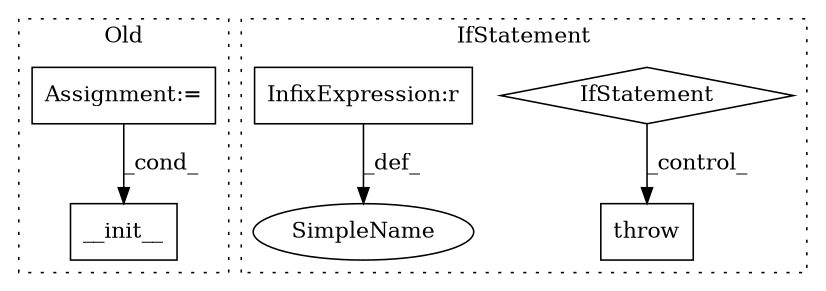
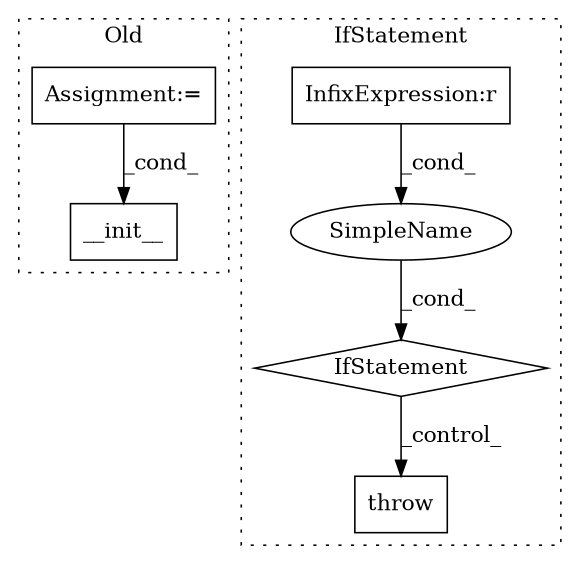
edge "InfixExpression:r" -> "SimpleName": label "_def_" -> "_cond_"
edge "SimpleName" -> "IfStatement": added, label "_cond_"
